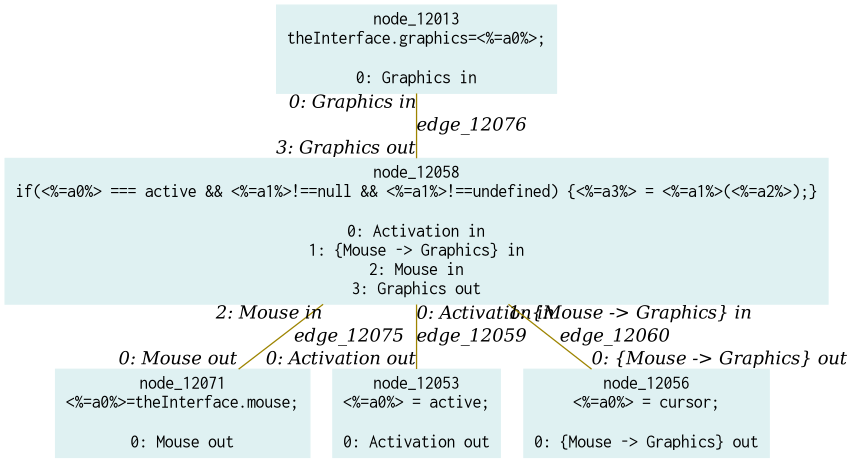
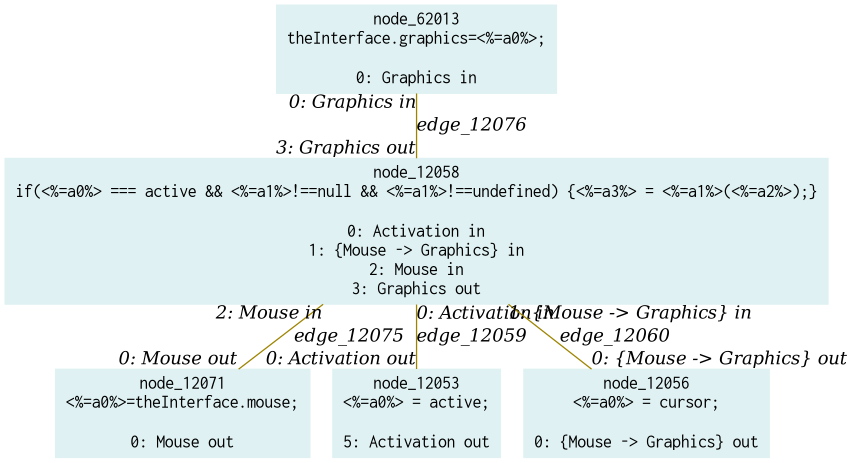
node "node_12013 theInterface.graphics=<%=a0%>; 0: Graphics in": label "node_12013 theInterface.graphics=<%=a0%>; 0: Graphics in" -> "node_62013 theInterface.graphics=<%=a0%>; 0: Graphics in"
node "node_12053 <%=a0%> = active; 0: Activation out": label "node_12053 <%=a0%> = active; 0: Activation out" -> "node_12053 <%=a0%> = active; 5: Activation out"
